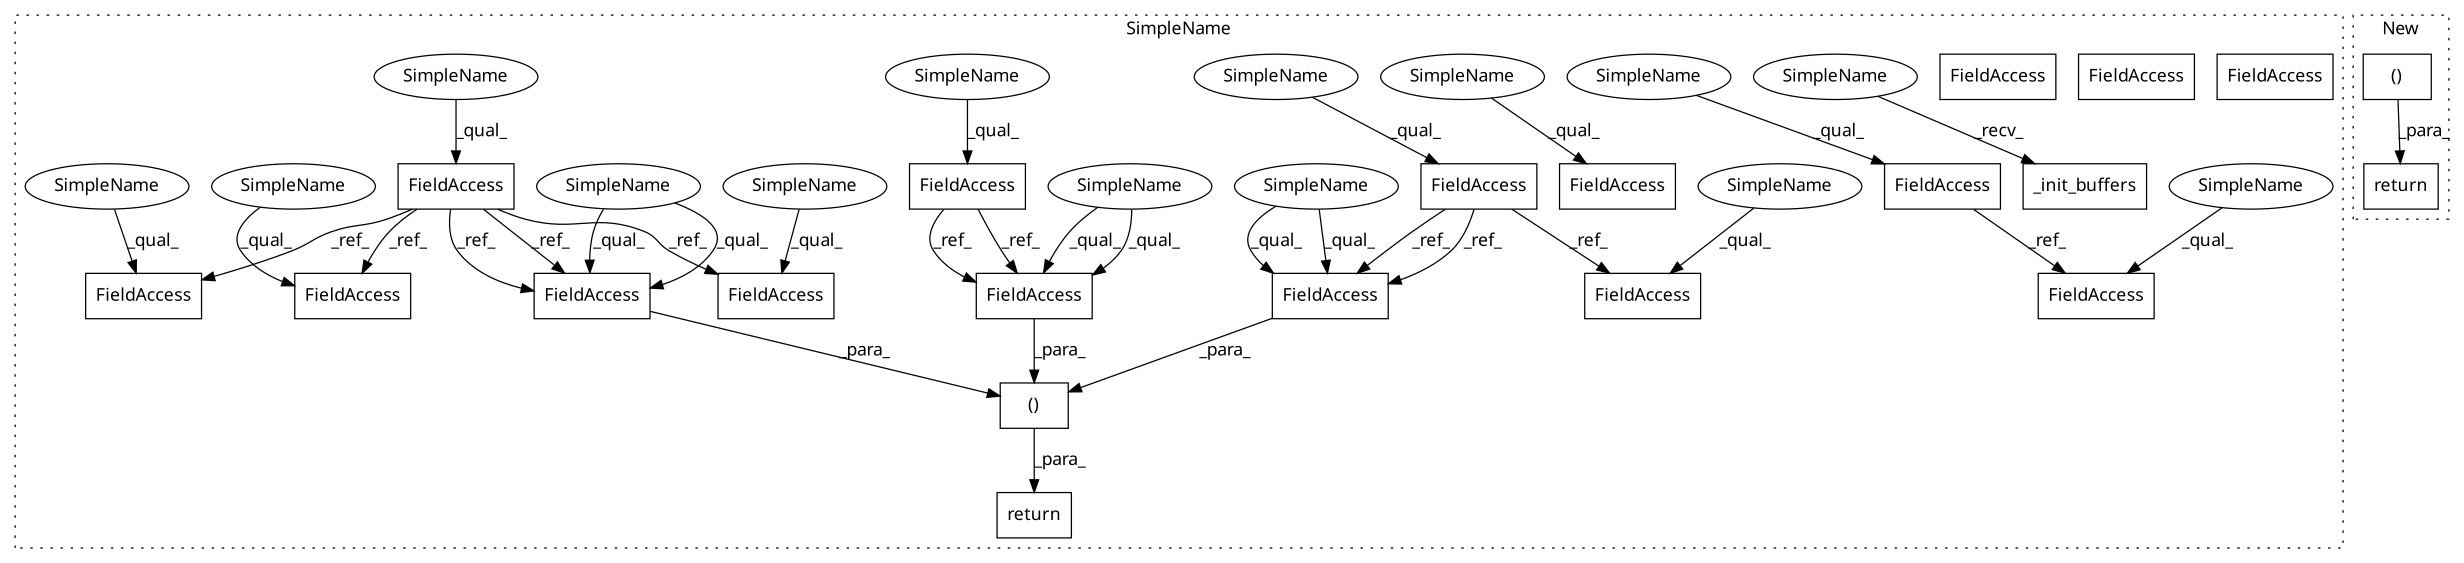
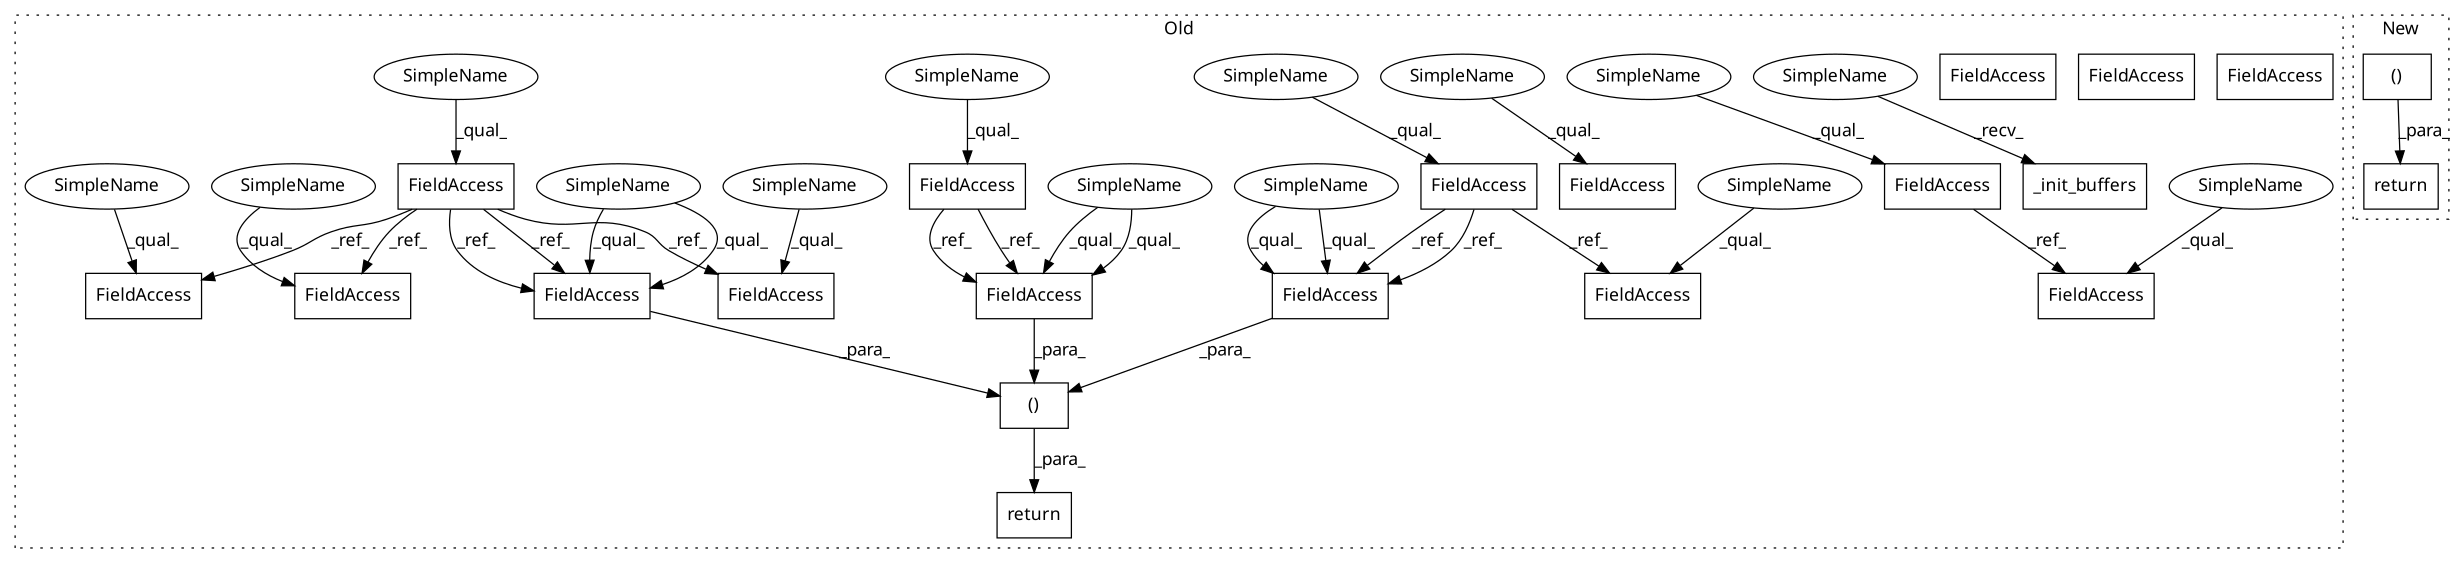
cluster "SimpleName": label "SimpleName" -> "Old"
